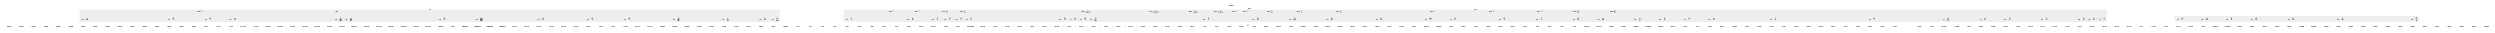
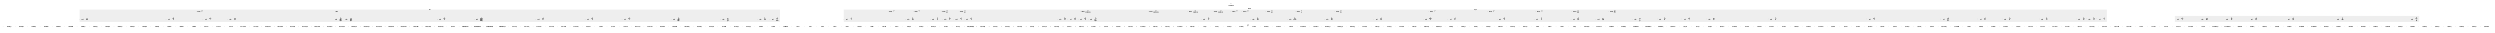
node "app-arch/zstd-1.3.4-r1": added
